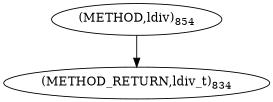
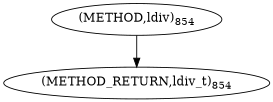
node "(METHOD_RETURN,ldiv_t)": text "834" -> "854"
